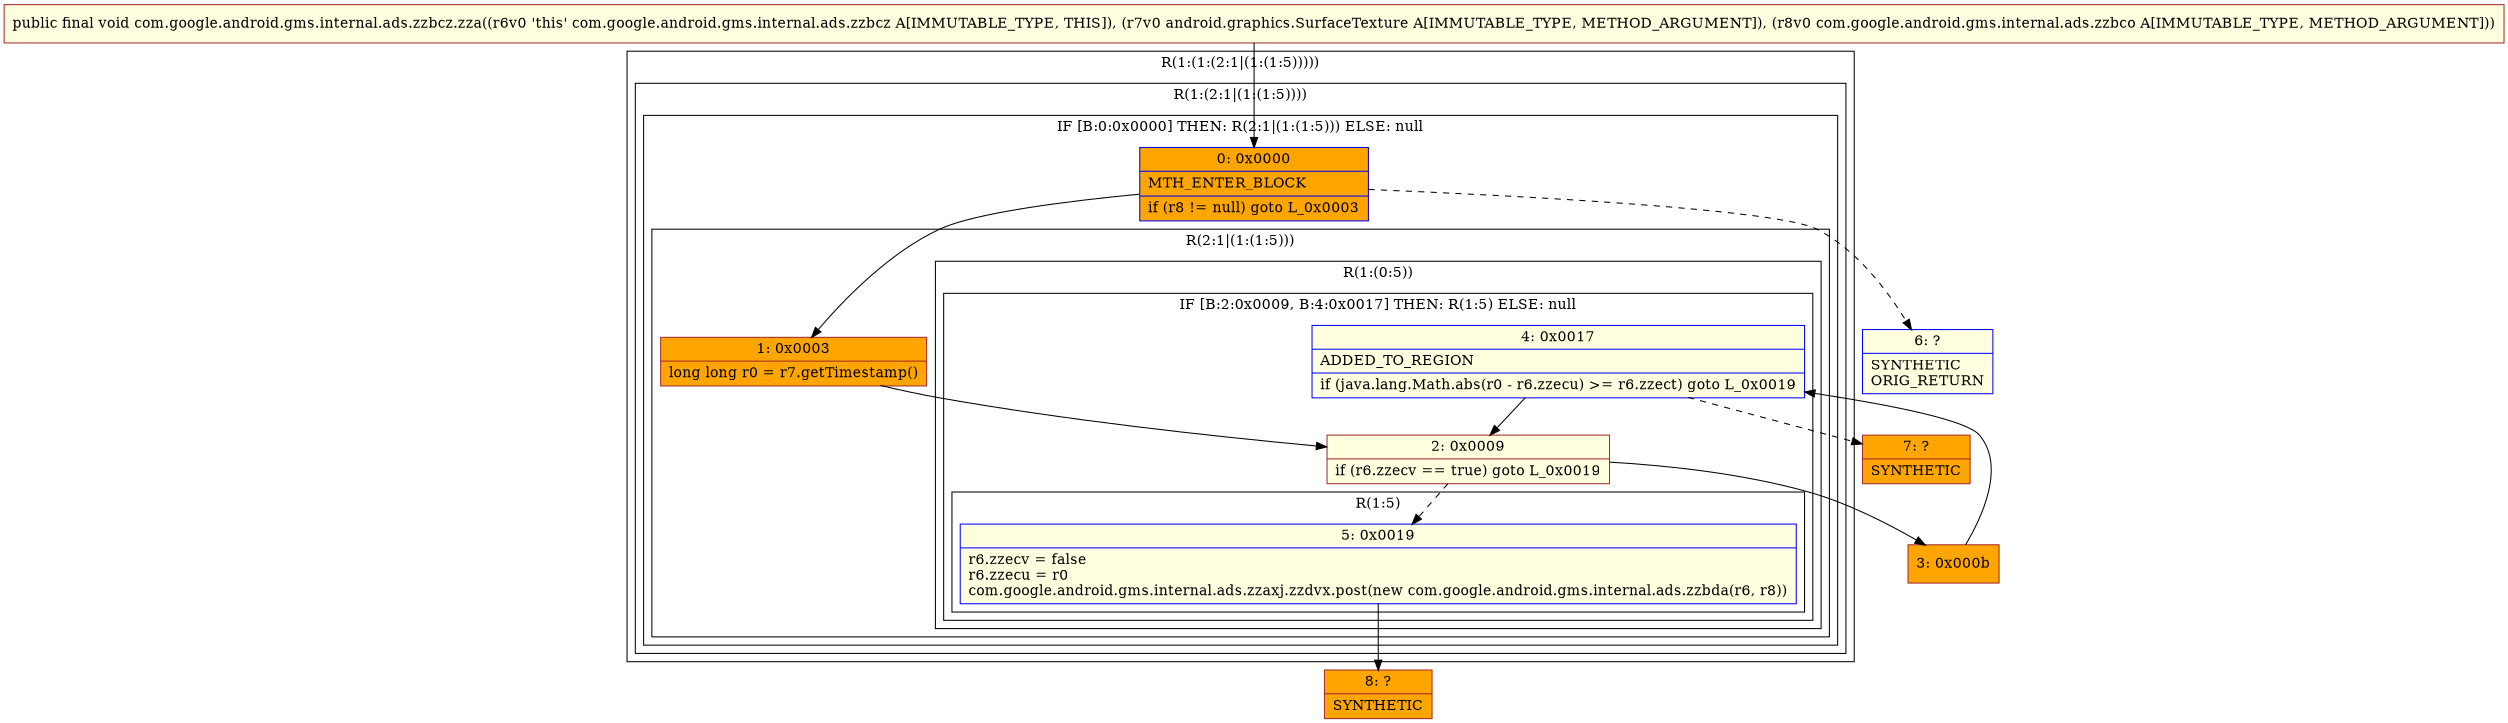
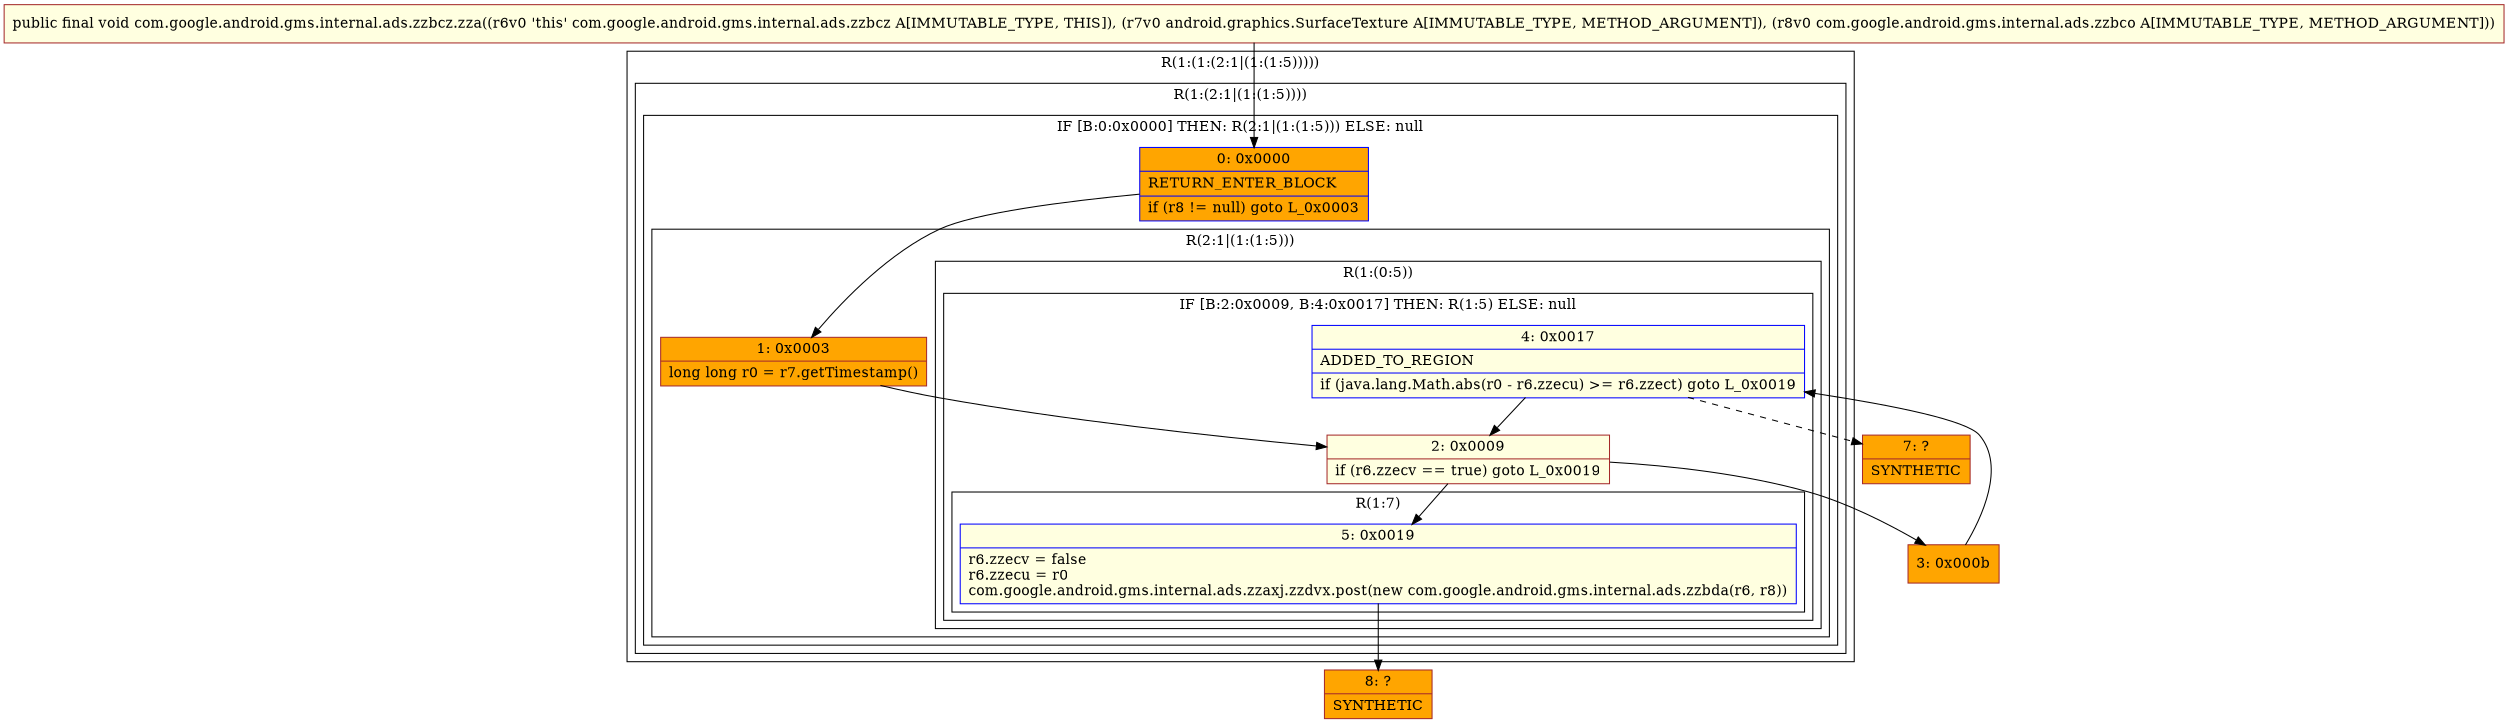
node "0: 0x0000": text "MTH_ENTER_BLOCK" -> "RETURN_ENTER_BLOCK"
node "6: ?": removed
edge "2: 0x0009" -> "5: 0x0019": style dashed -> solid
cluster "R(1:5)": label "R(1:5)" -> "R(1:7)"
